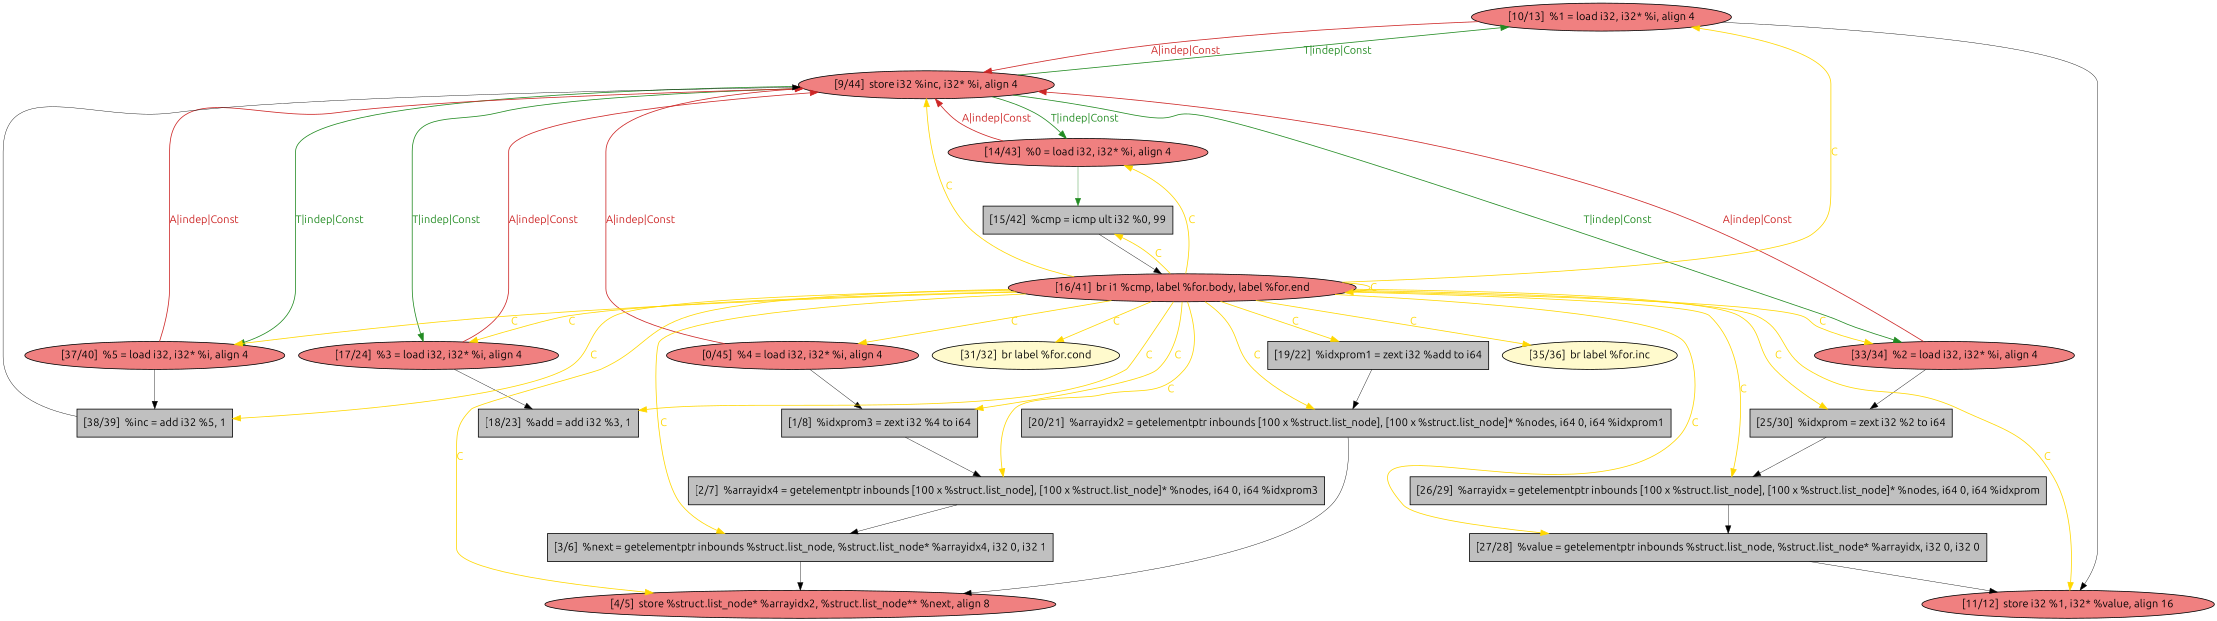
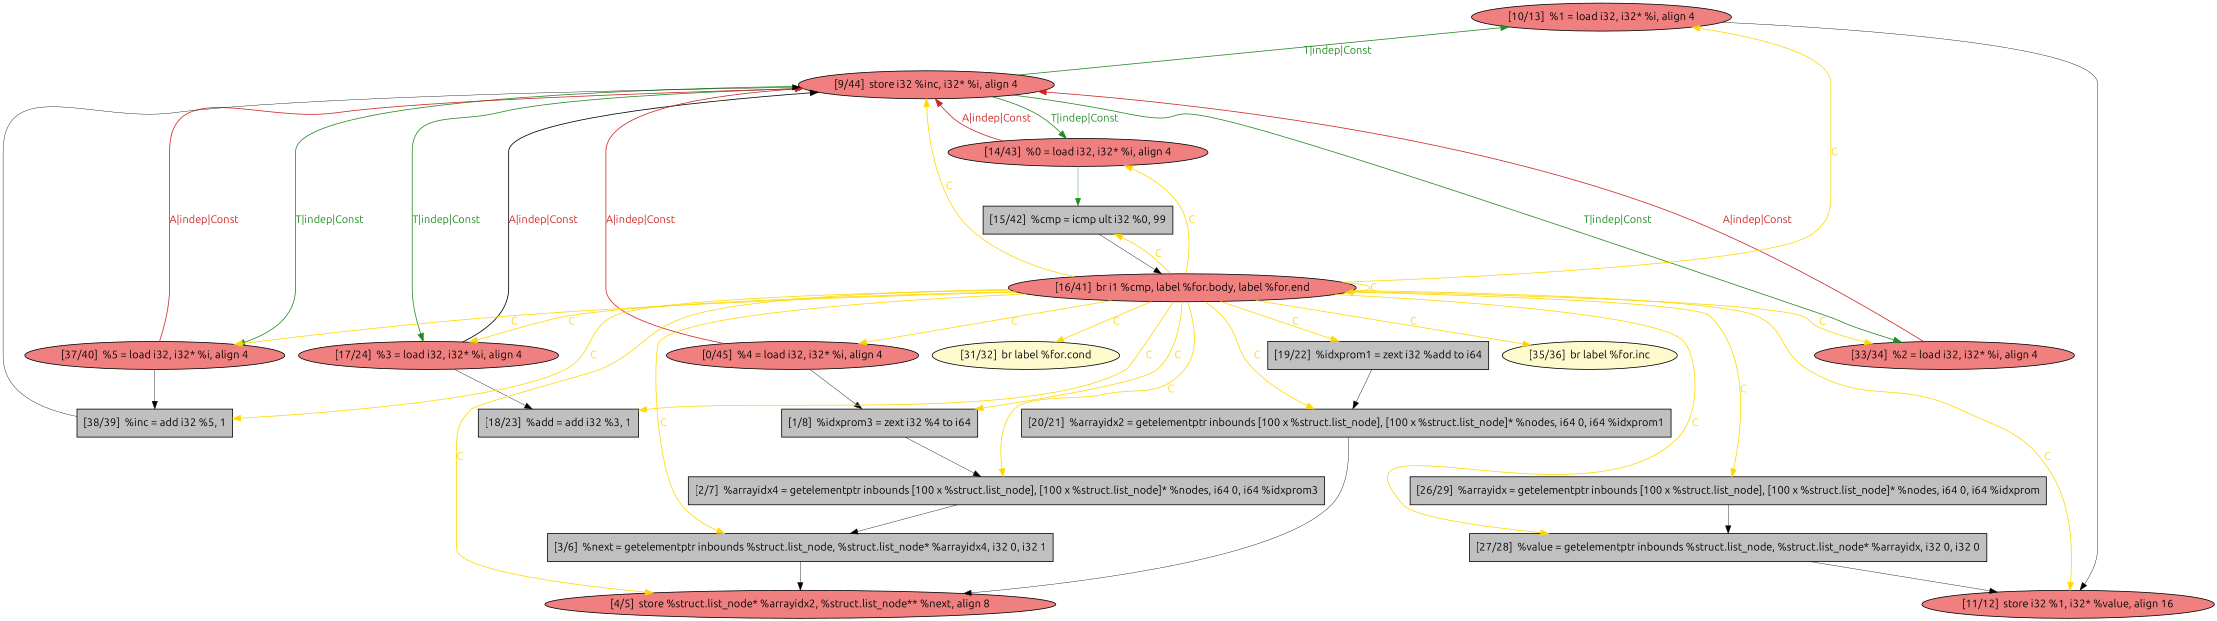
edge "[10/13]  %1 = load i32, i32* %i, align 4" -> "[9/44]  store i32 %inc, i32* %i, align 4": removed, label "A|indep|Const"
edge "[17/24]  %3 = load i32, i32* %i, align 4" -> "[9/44]  store i32 %inc, i32* %i, align 4": color firebrick3 -> black
node "[25/30]  %idxprom = zext i32 %2 to i64": removed
